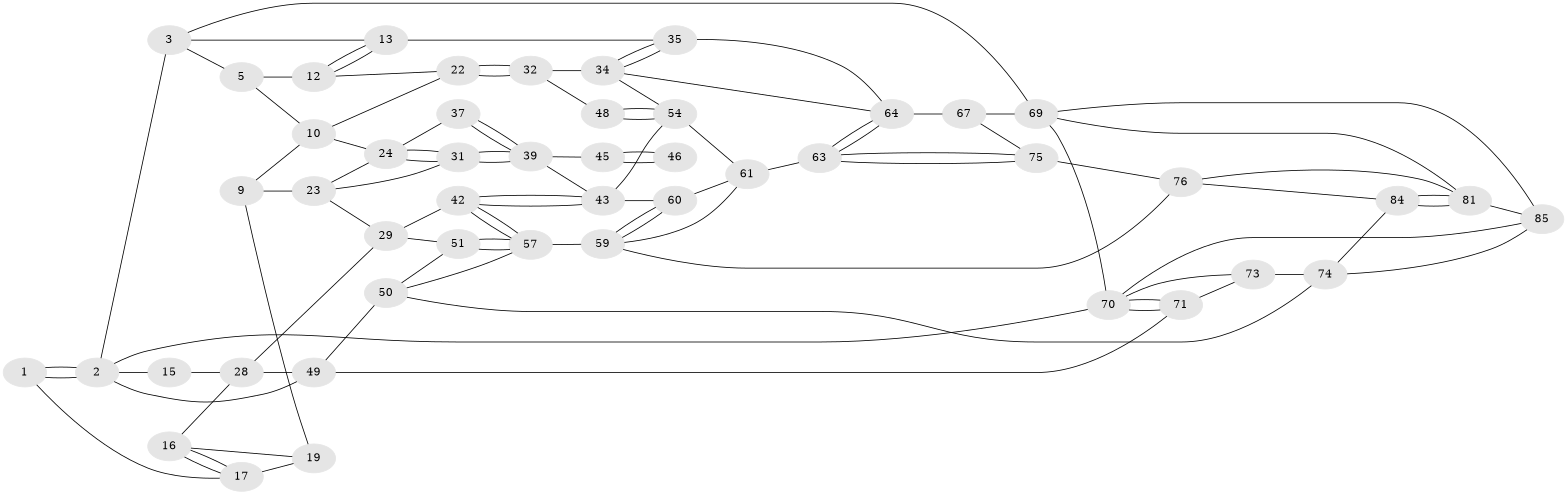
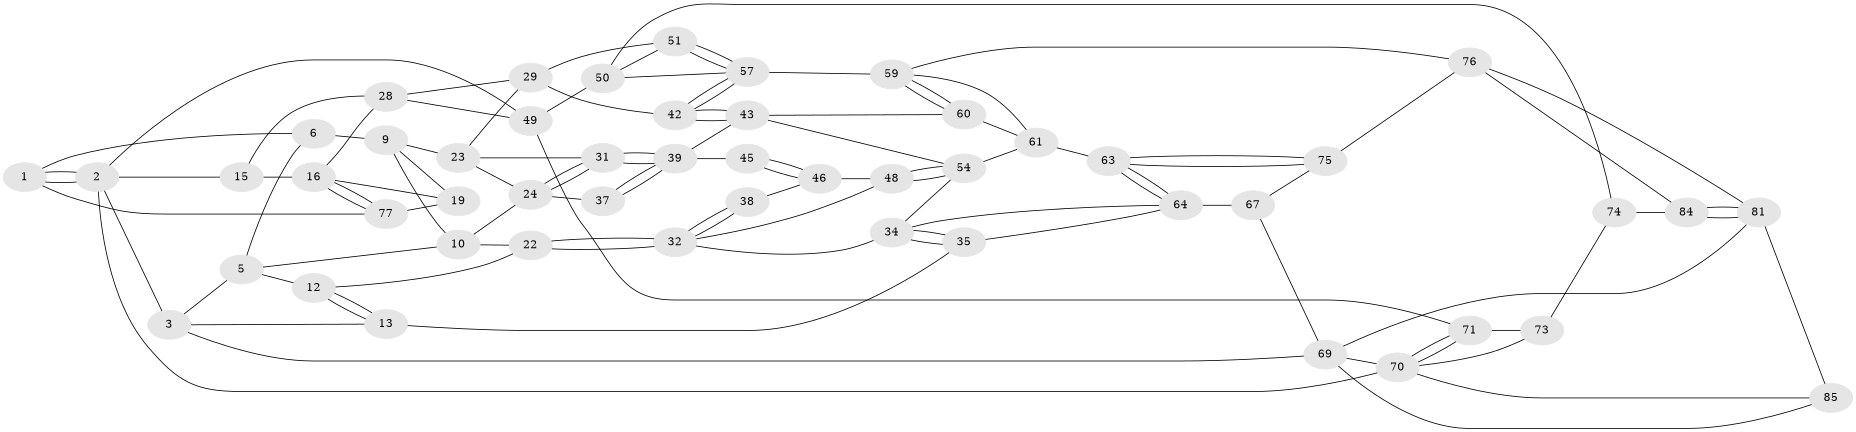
node "6": added
edge "15" -- "16": added
edge "46" -- "48": added
node "38": added
edge "85" -- "74": removed
node "17": label "17" -> "77"
